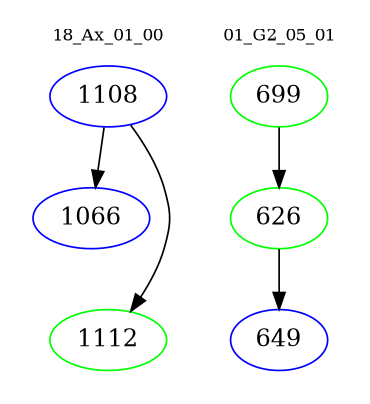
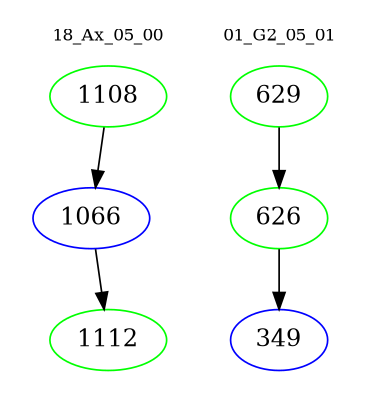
cluster "18_Ax_01_00": label "18_Ax_01_00" -> "18_Ax_05_00"
node "1108": color blue -> green
node "699": label "699" -> "629"
edge "1108" -> "1112": now "1066" -> "1112"
node "649": label "649" -> "349"
